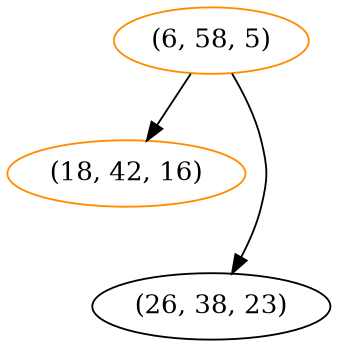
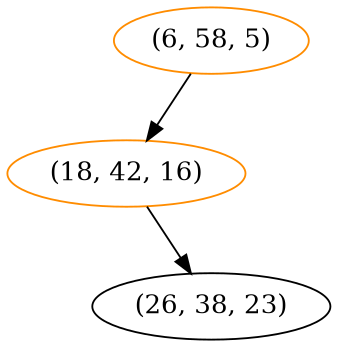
edge "(6, 58, 5)" -> "(26, 38, 23)": now "(18, 42, 16)" -> "(26, 38, 23)"
